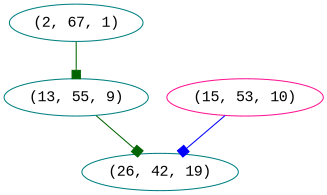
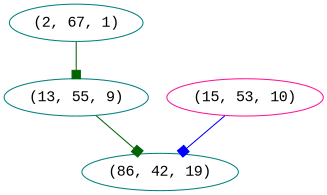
node "(26, 42, 19)": label "(26, 42, 19)" -> "(86, 42, 19)"
